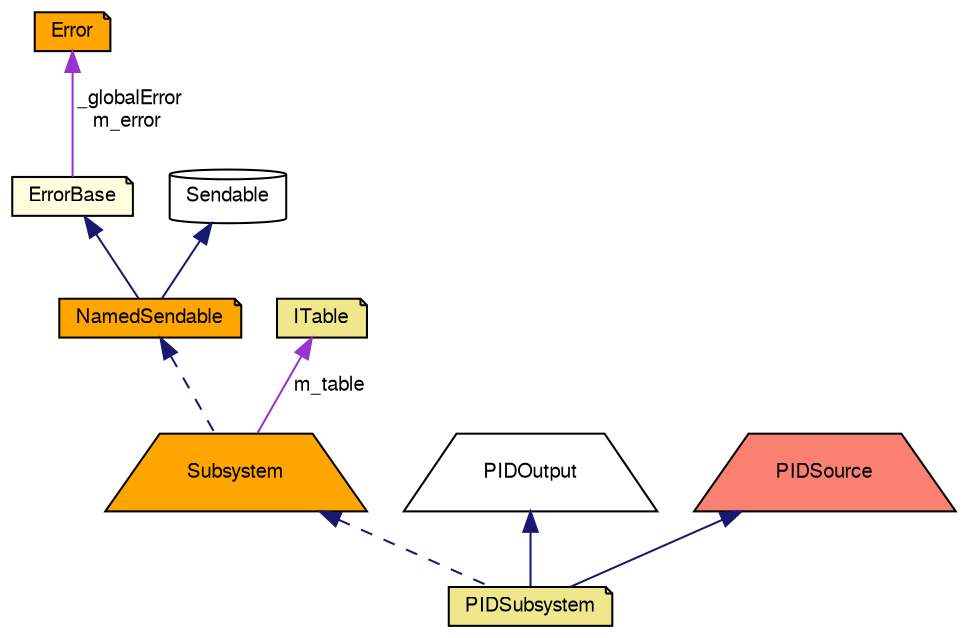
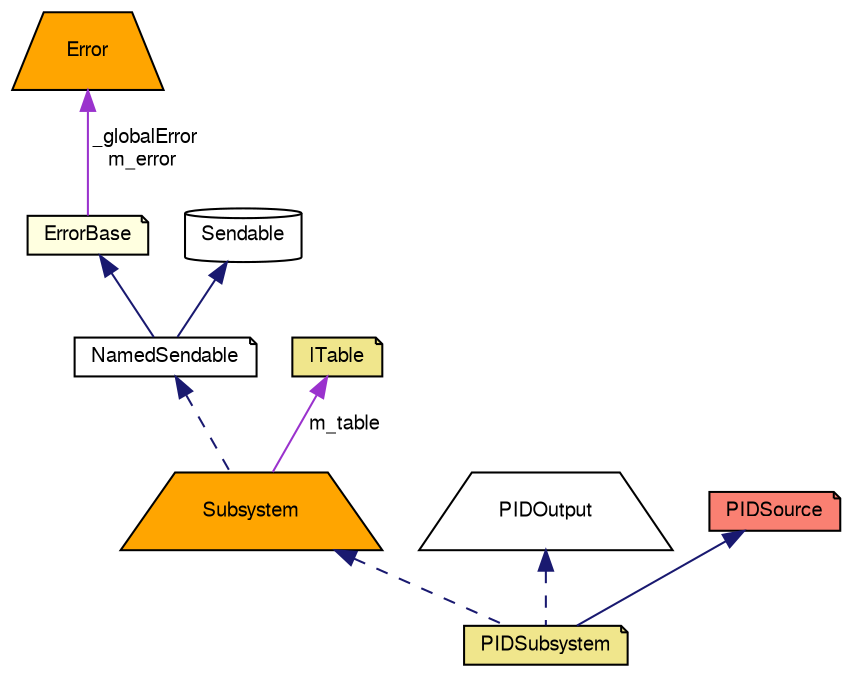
node "Error": shape note -> trapezium
node "NamedSendable": fillcolor orange -> white
node "PIDSource": shape trapezium -> note
edge "PIDSubsystem" -> "PIDOutput": style solid -> dashed
